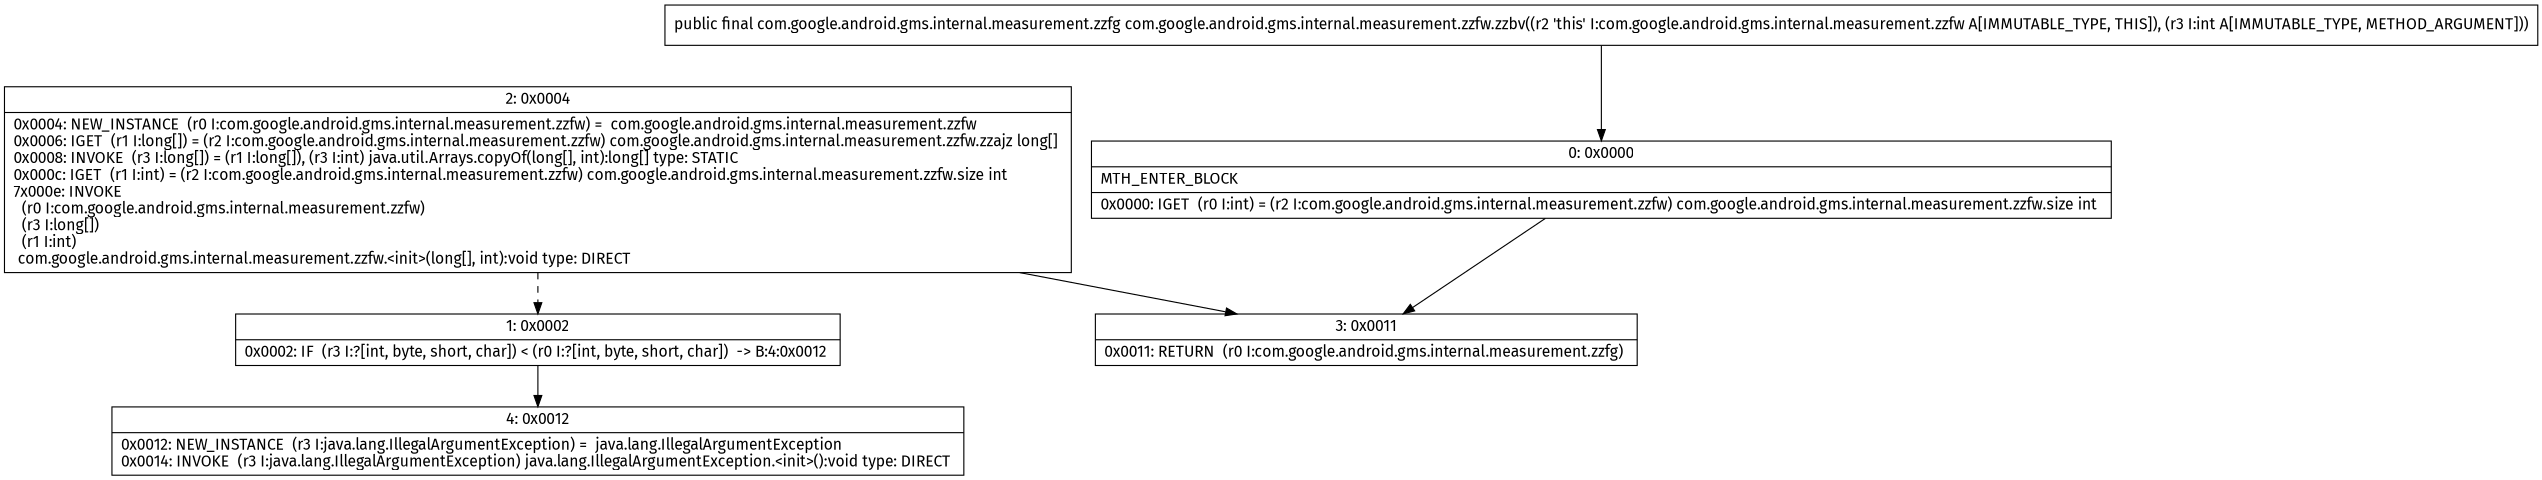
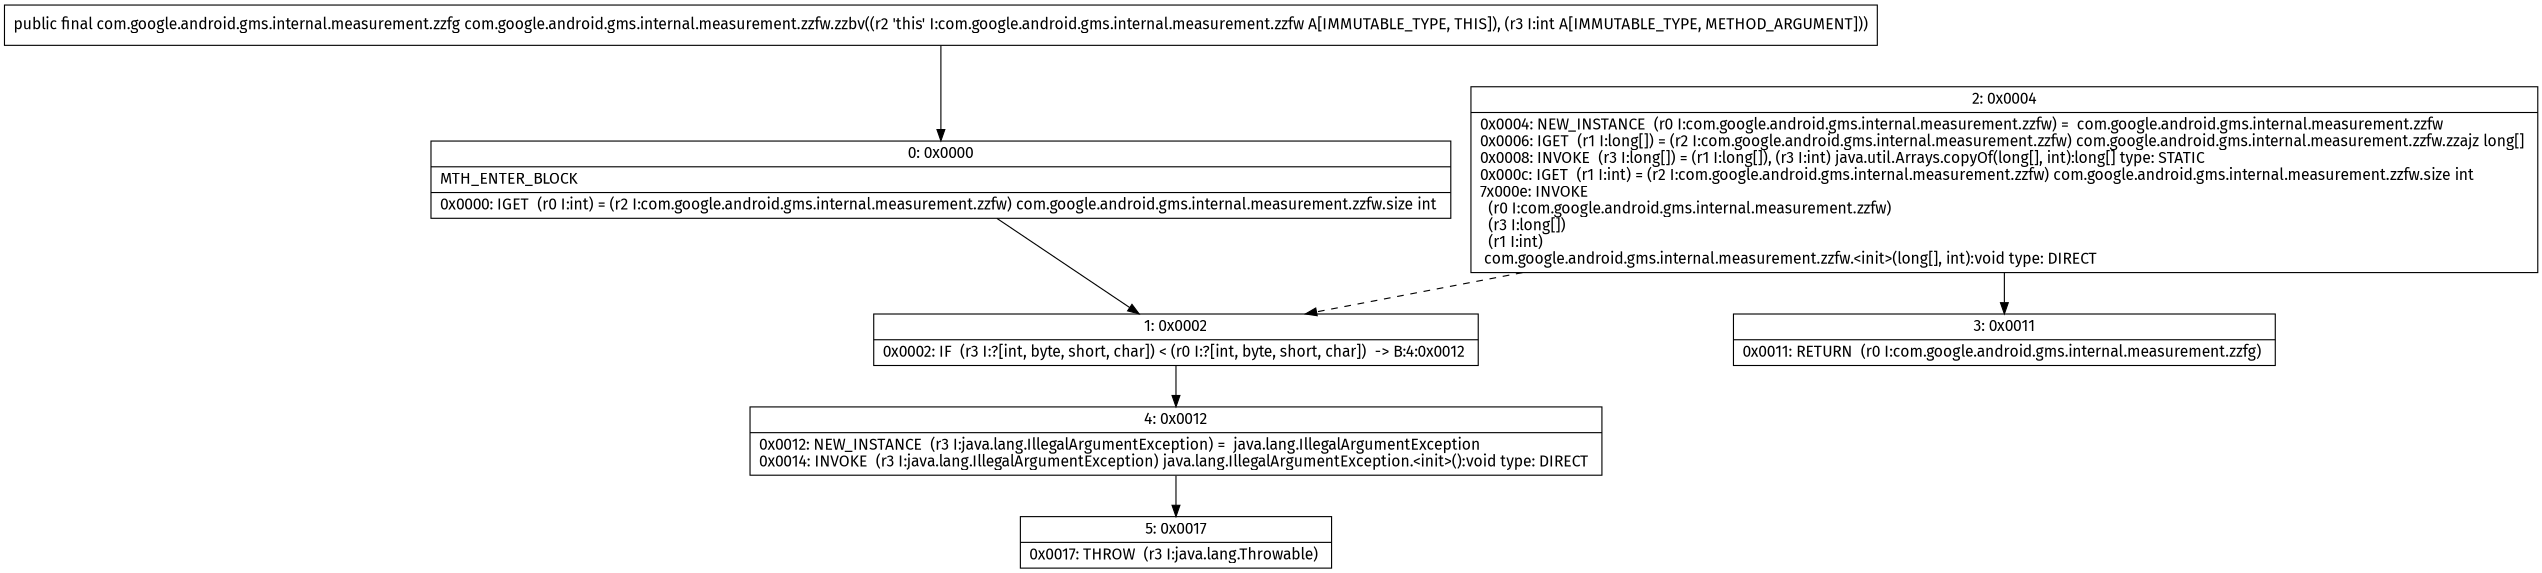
edge "0: 0x0000" -> "3: 0x0011": now "0: 0x0000" -> "1: 0x0002"
node "5: 0x0017": added
